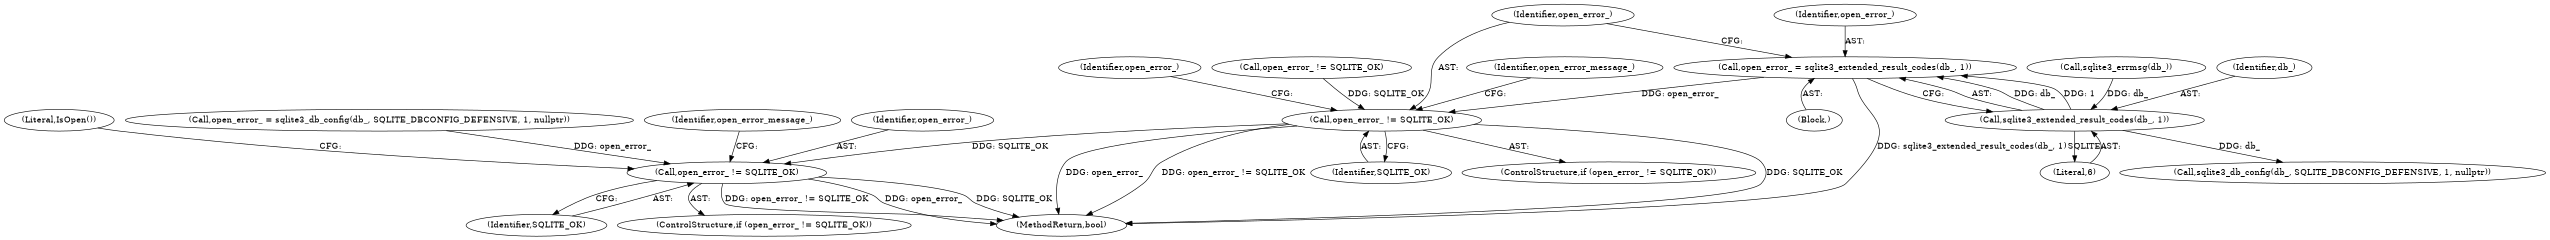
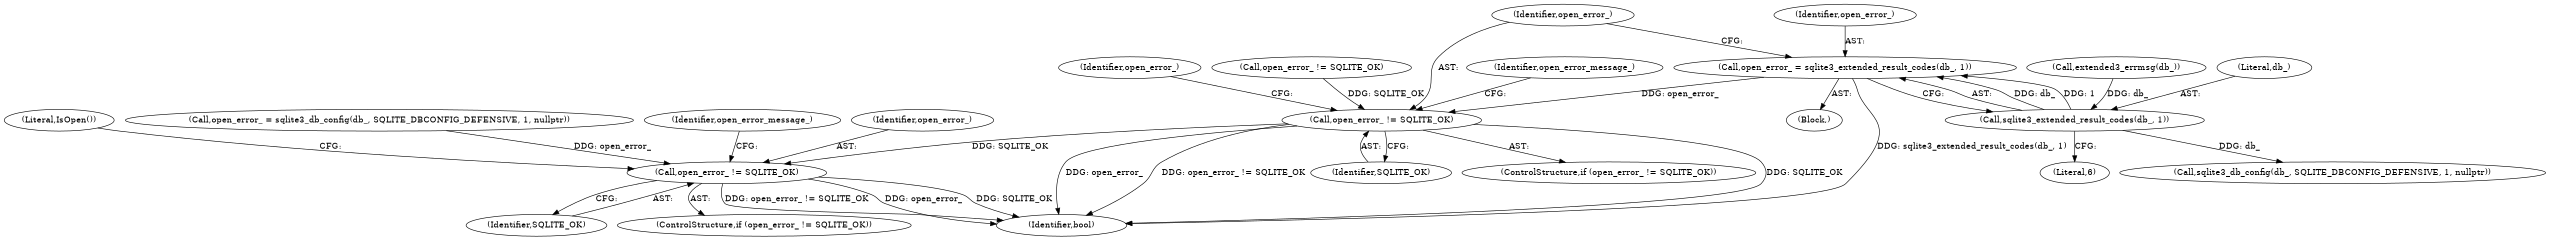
node "(Call,sqlite3_errmsg(db_))": label "(Call,sqlite3_errmsg(db_))" -> "(Call,extended3_errmsg(db_))"
node "(Identifier,db_)": label "(Identifier,db_)" -> "(Literal,db_)"
edge "(Block,)" -> "(Call,open_error_ = sqlite3_extended_result_codes(db_, 1))": reversed
edge "(Call,sqlite3_extended_result_codes(db_, 1))" -> "(Literal,6)": label "SQLITE: " -> "CFG: "
edge "(Literal,6)" -> "(Call,sqlite3_extended_result_codes(db_, 1))": removed, label "AST:"
node "(MethodReturn,bool)": label "(MethodReturn,bool)" -> "(Identifier,bool)"
